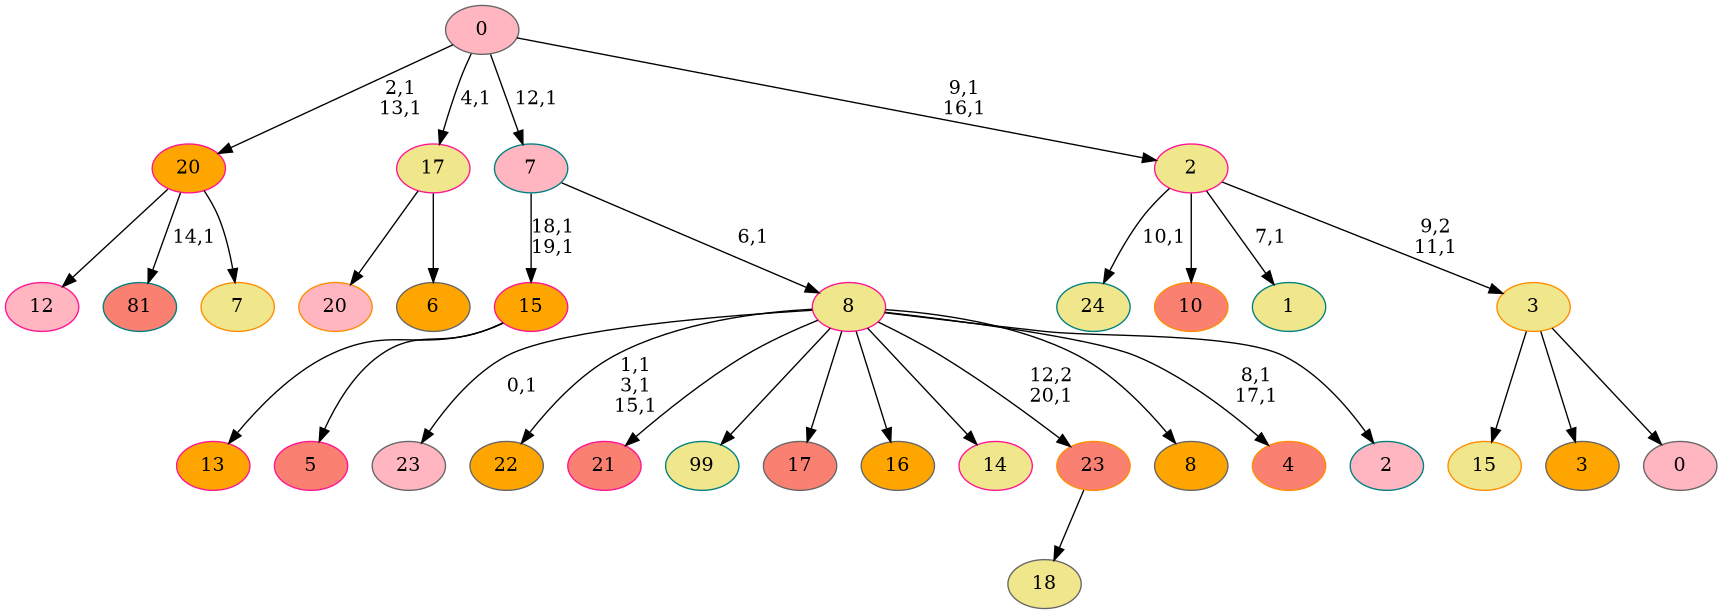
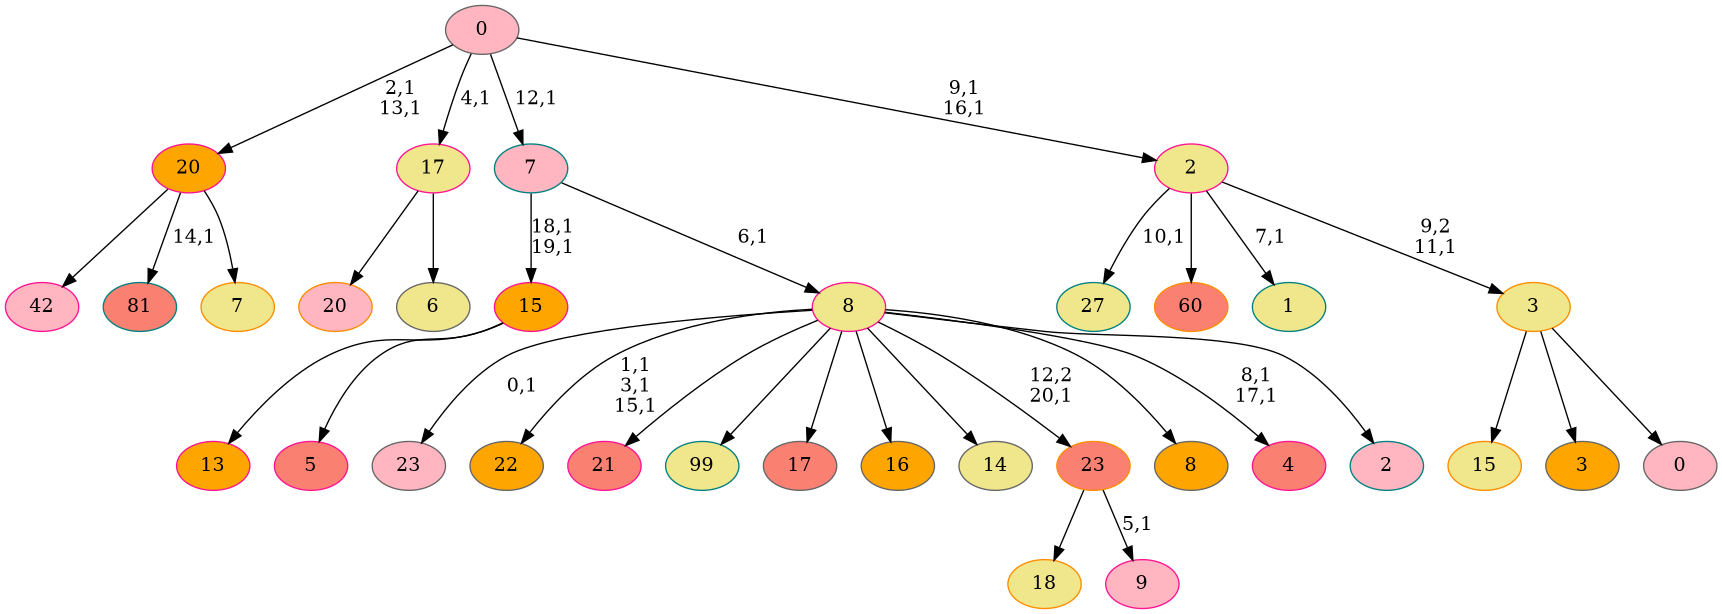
node "12": label "12" -> "42"
node "6": fillcolor orange -> khaki
node "24": label "24" -> "27"
node "10": label "10" -> "60"
node "14": color deeppink -> gray40
node "4": color darkorange -> deeppink
node "18": color gray40 -> darkorange
node "9": added
